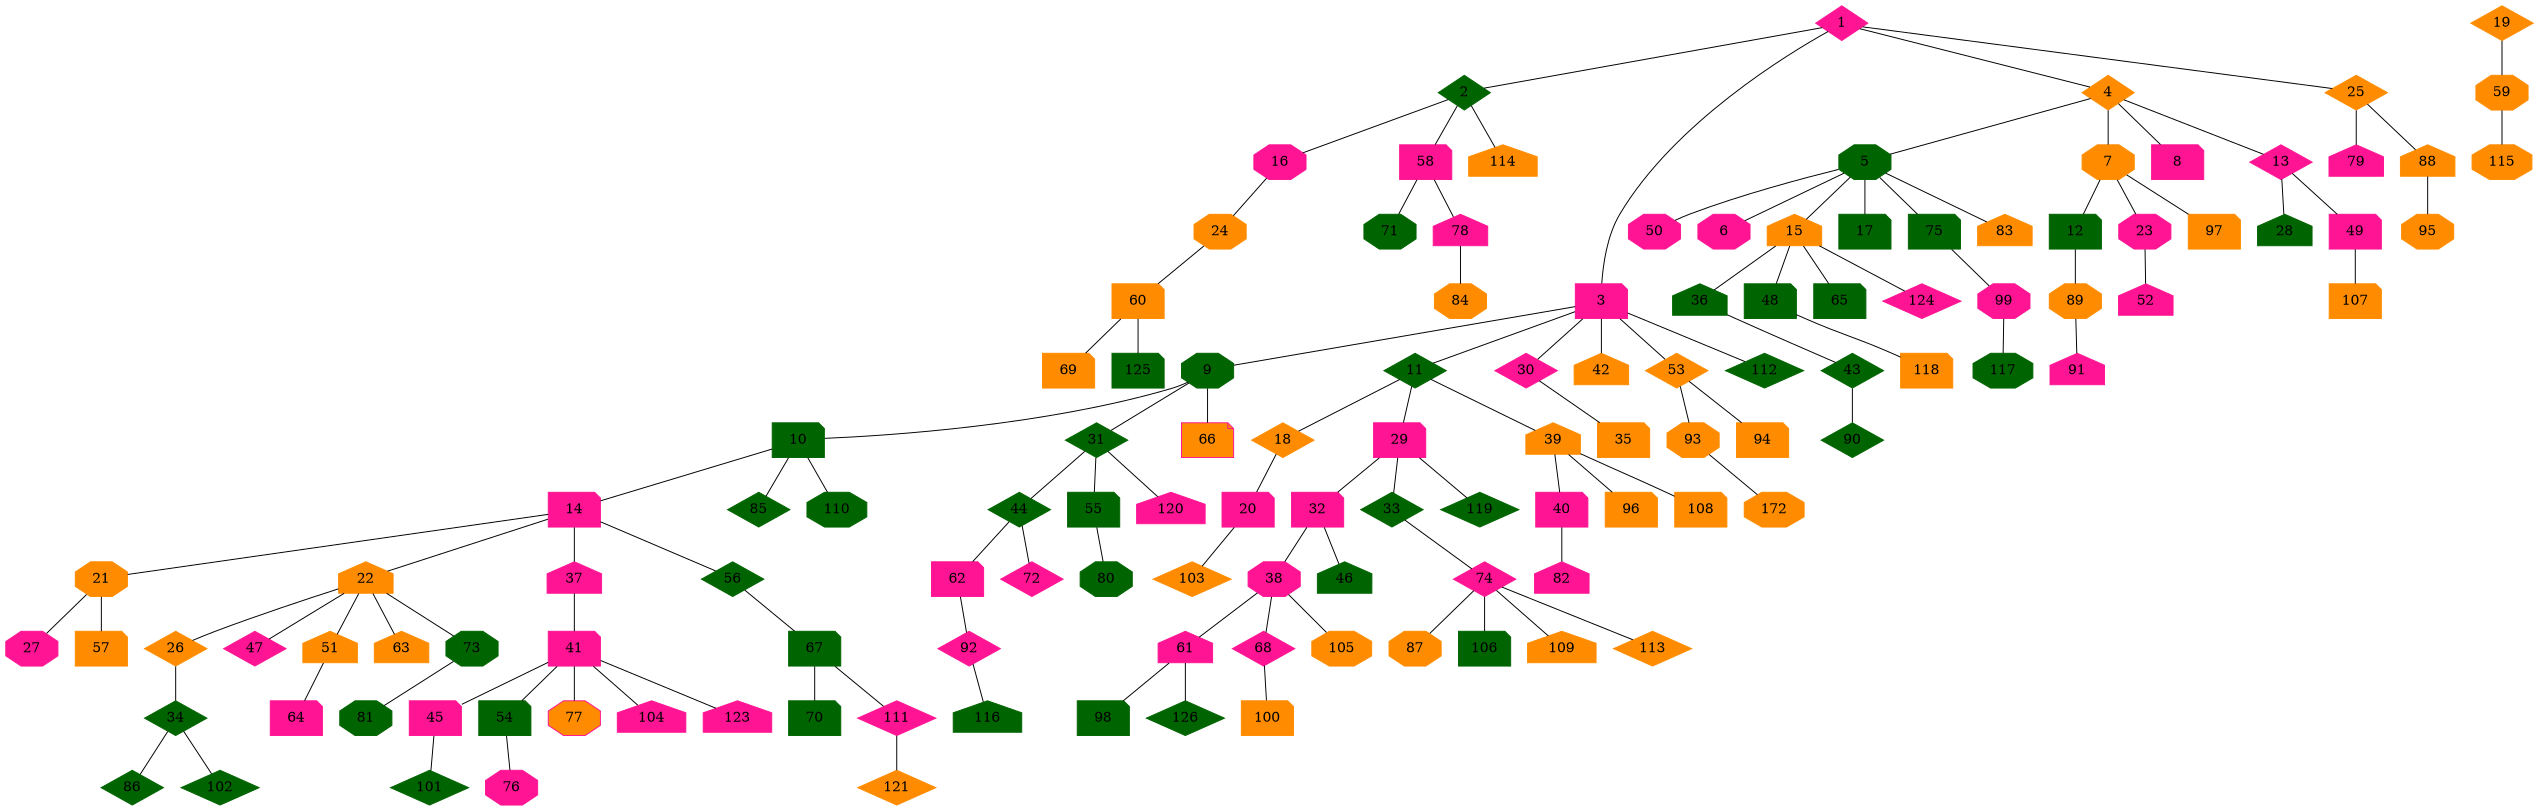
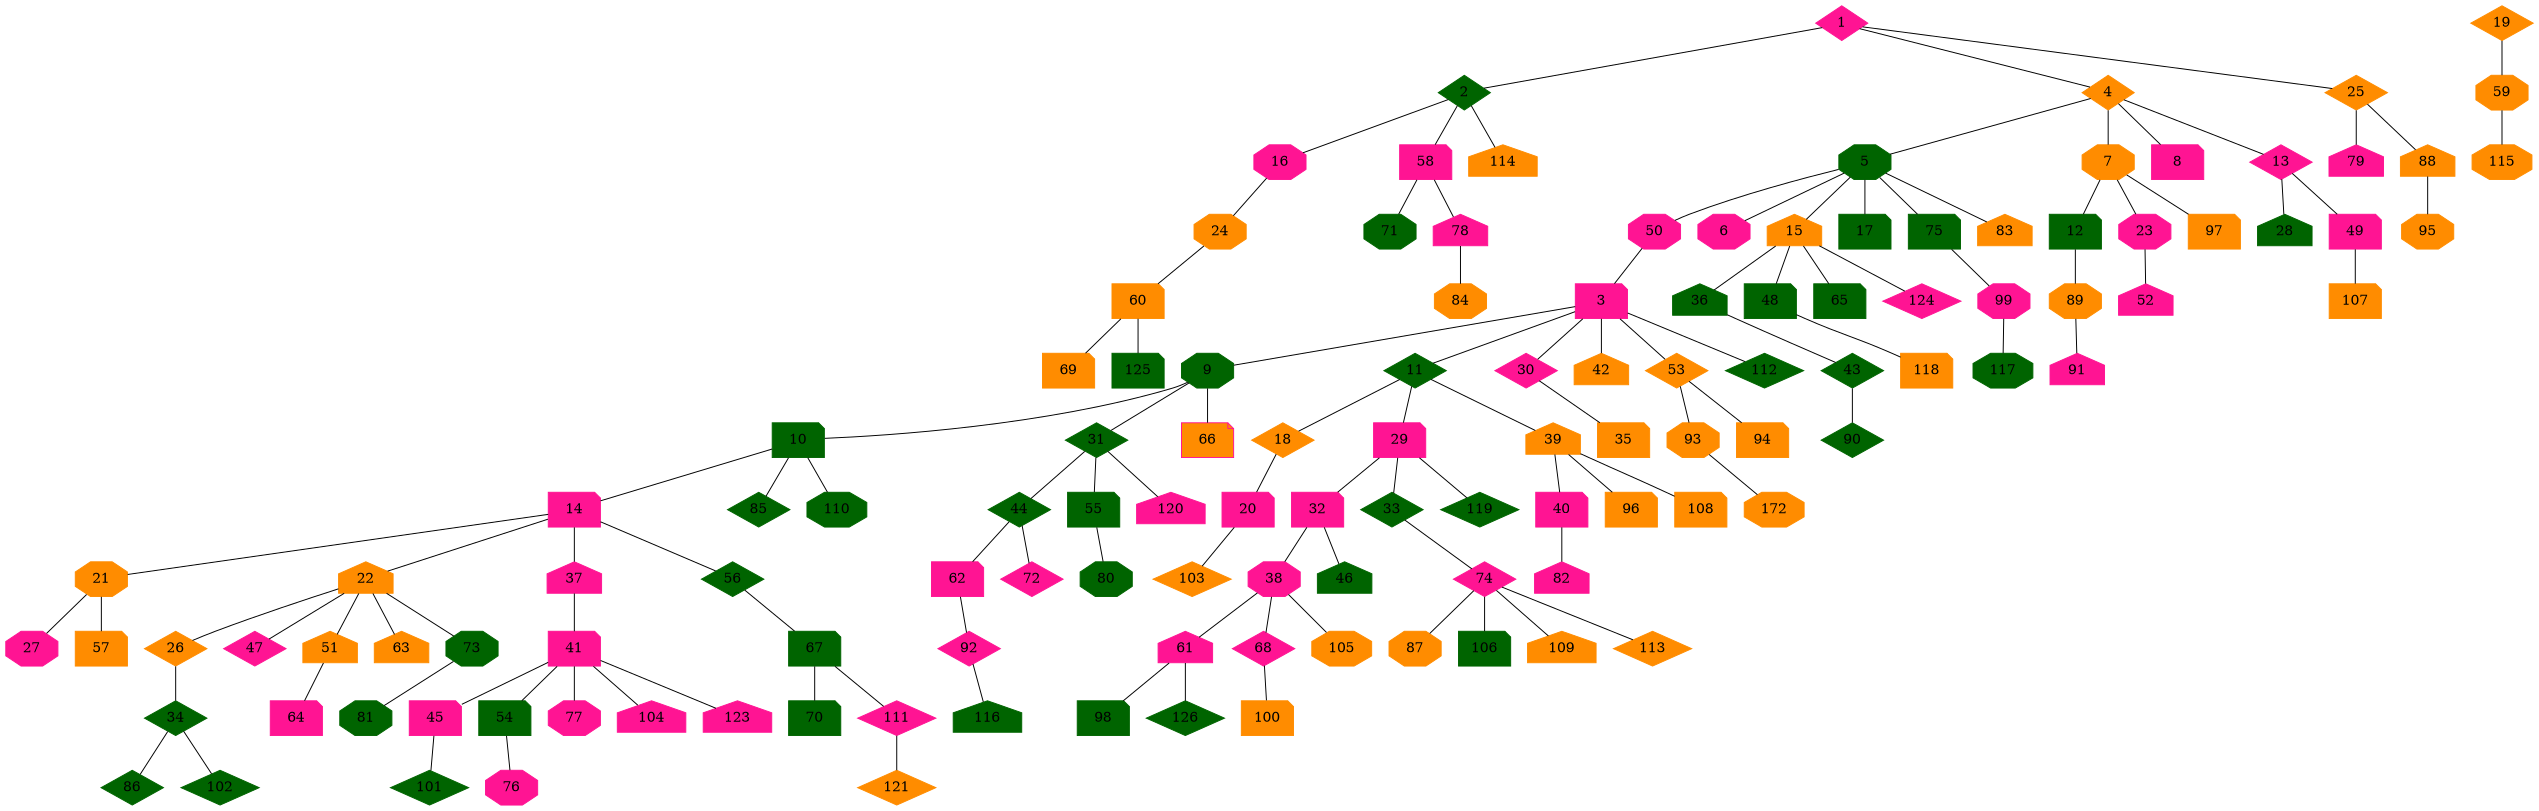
edge "1" -- "3": now "50" -- "3"
node "77": fillcolor darkorange -> deeppink
